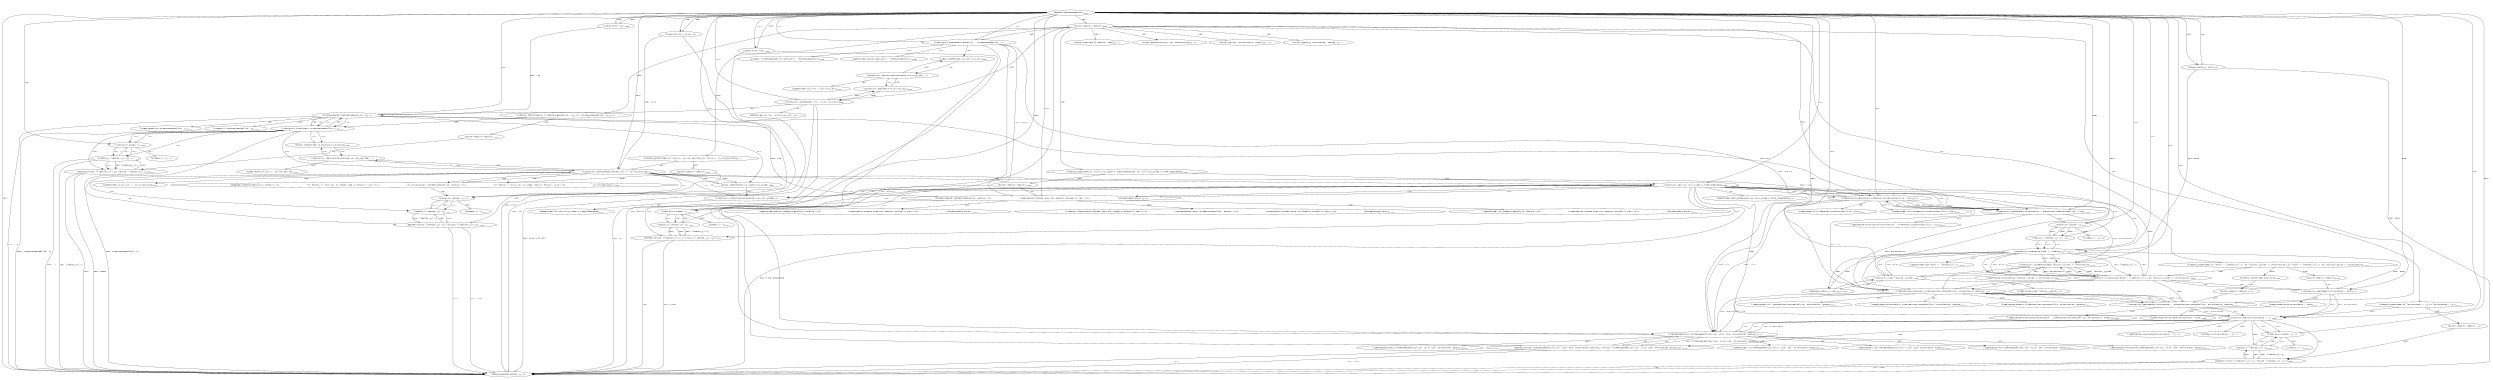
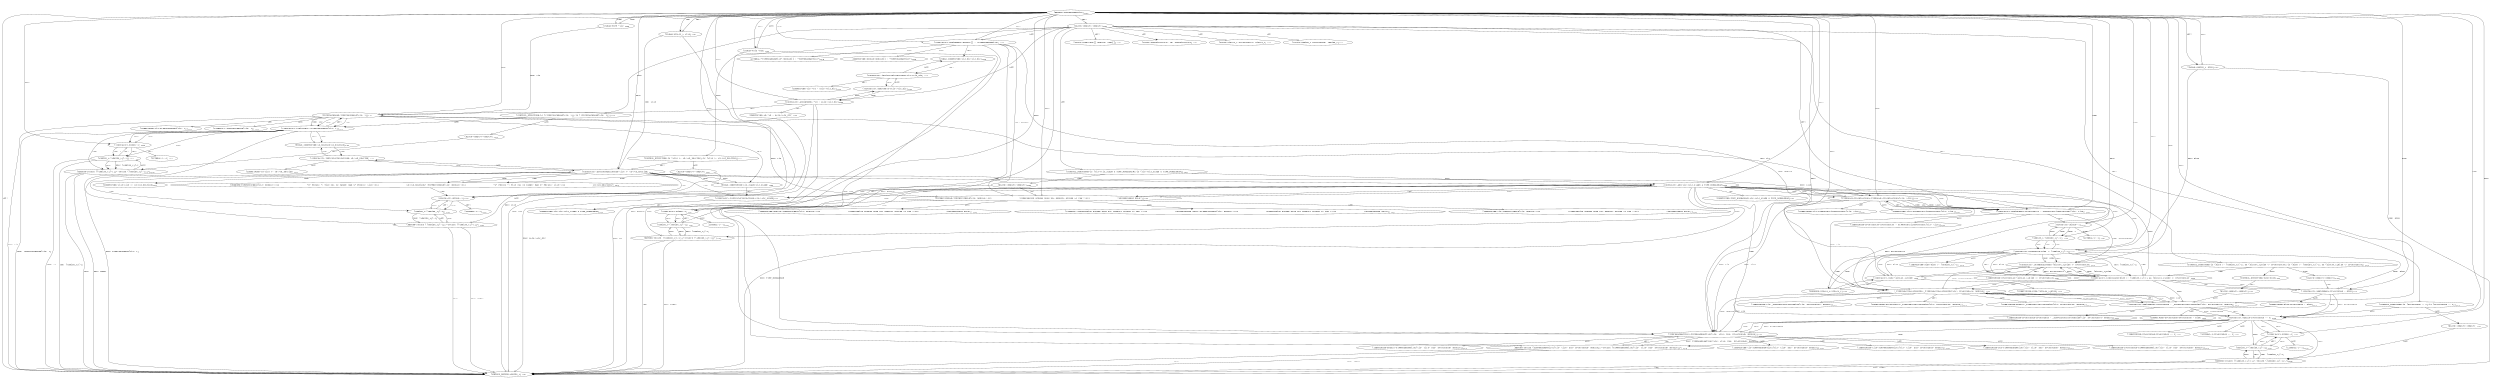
edge "(<operator>.logicalNot,!TIFFCheckRead(tif, 1))" -> "(<operator>.greaterEqualsThan,tile >= td->td_nstrips)": removed, label "CDG:"
